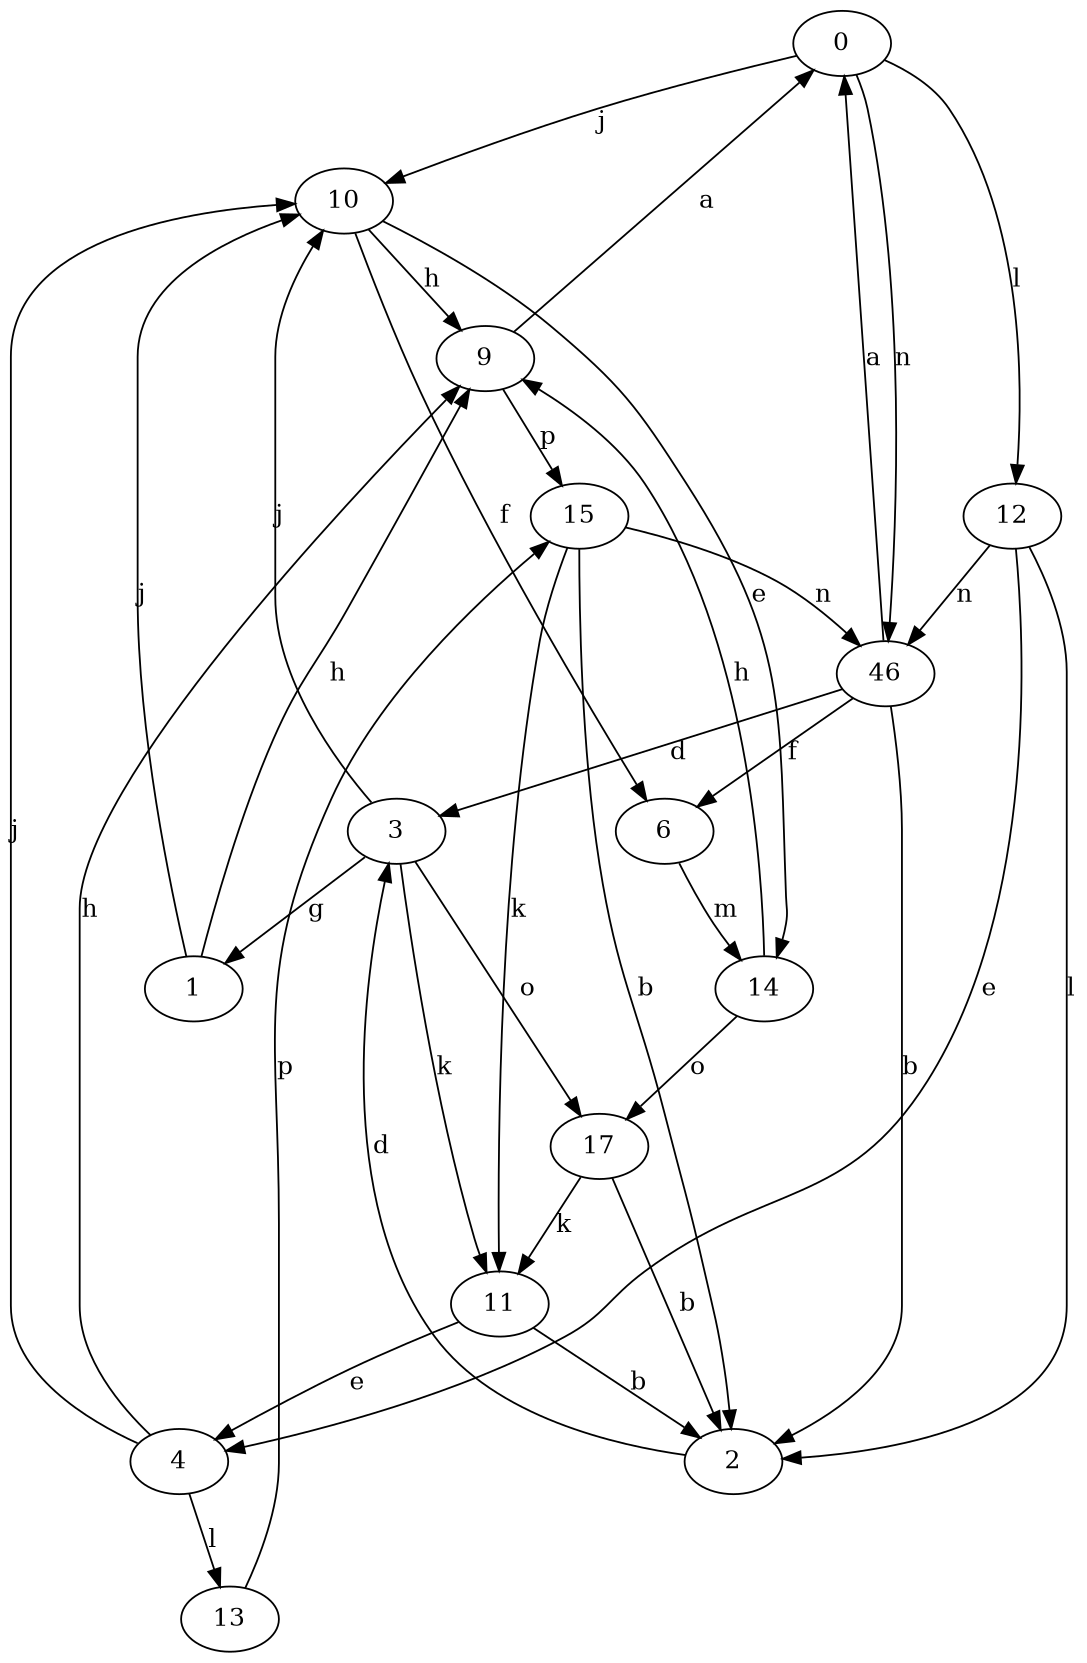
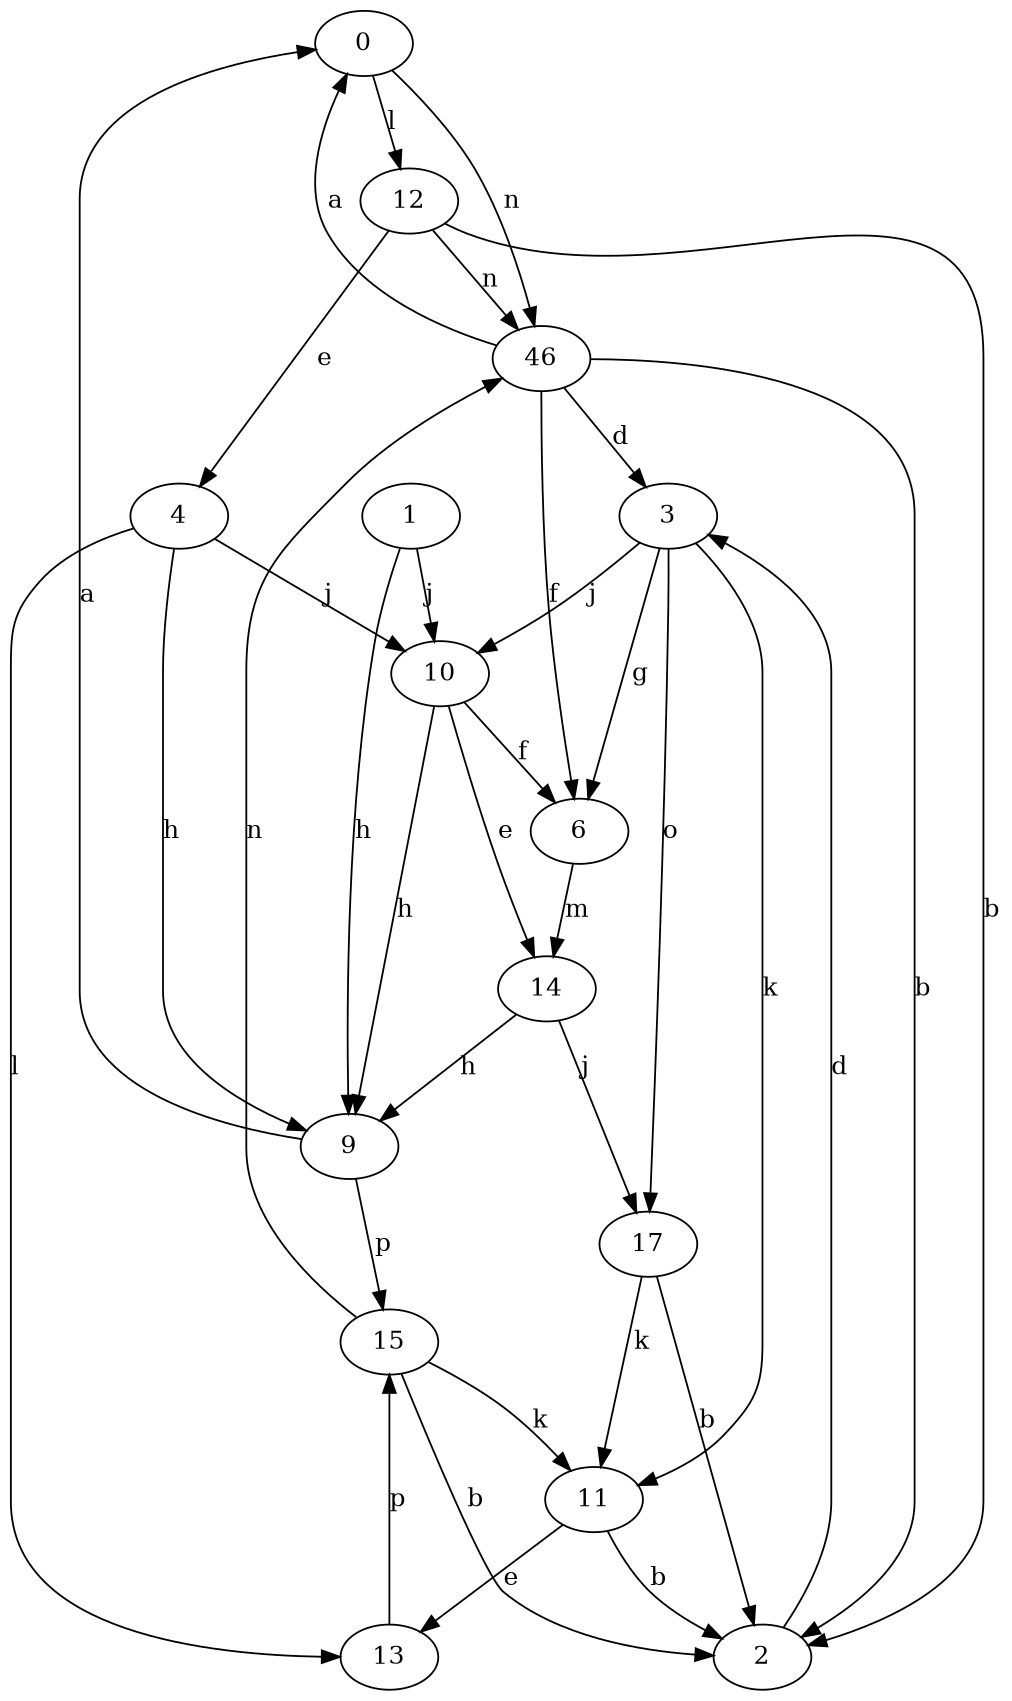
edge "0" -> "10": removed, label "j"
edge "3" -> "1": now "3" -> "6"
edge "12" -> "2": label "l" -> "b"
edge "14" -> "17": label "o" -> "j"
edge "11" -> "4": now "11" -> "13"
